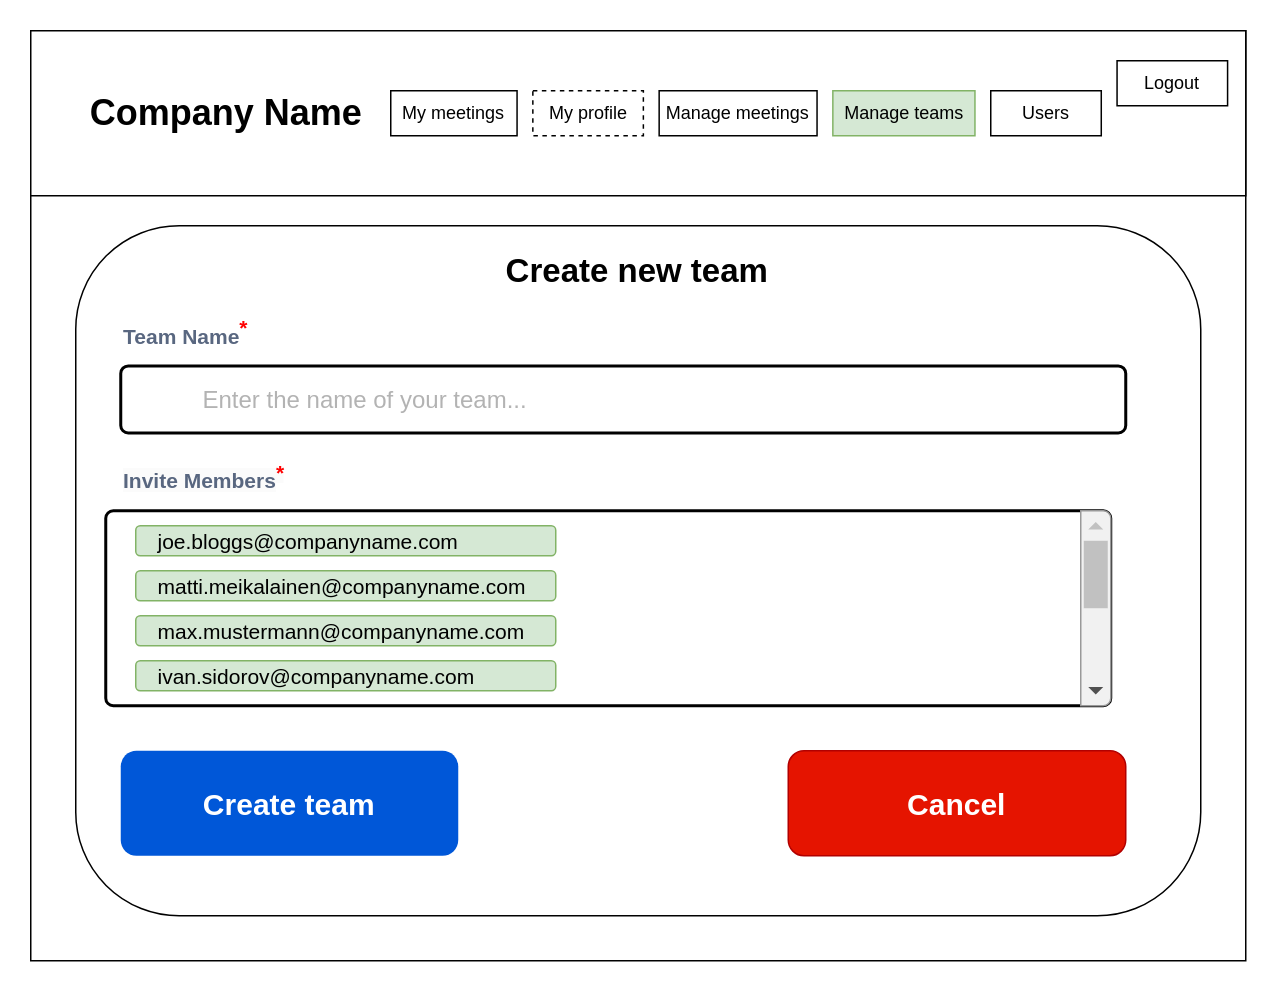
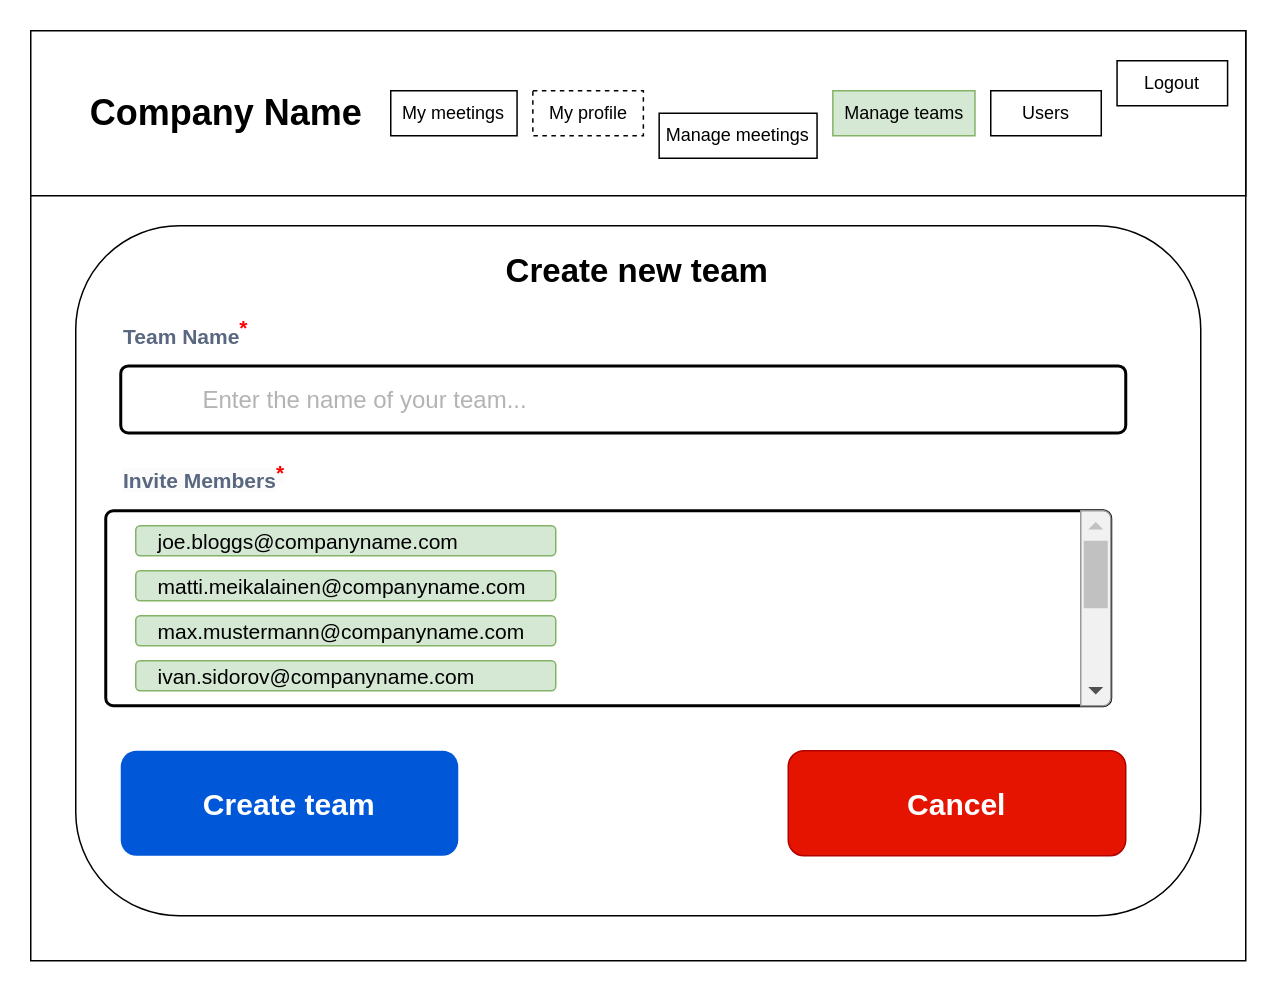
node "Manage meetings": moved (738, 113) -> (738, 136)
